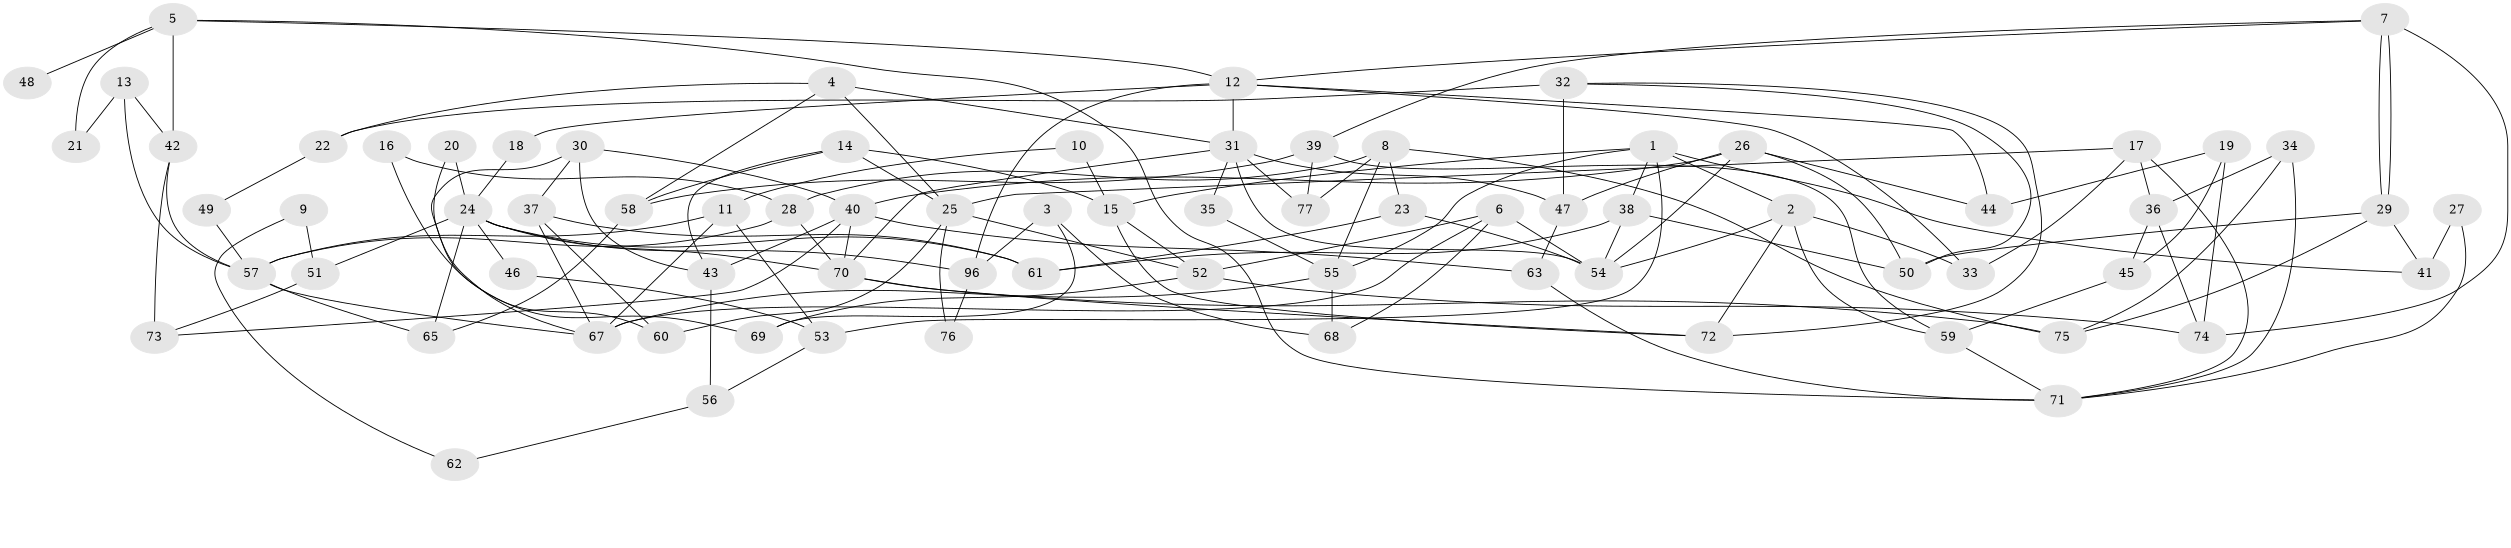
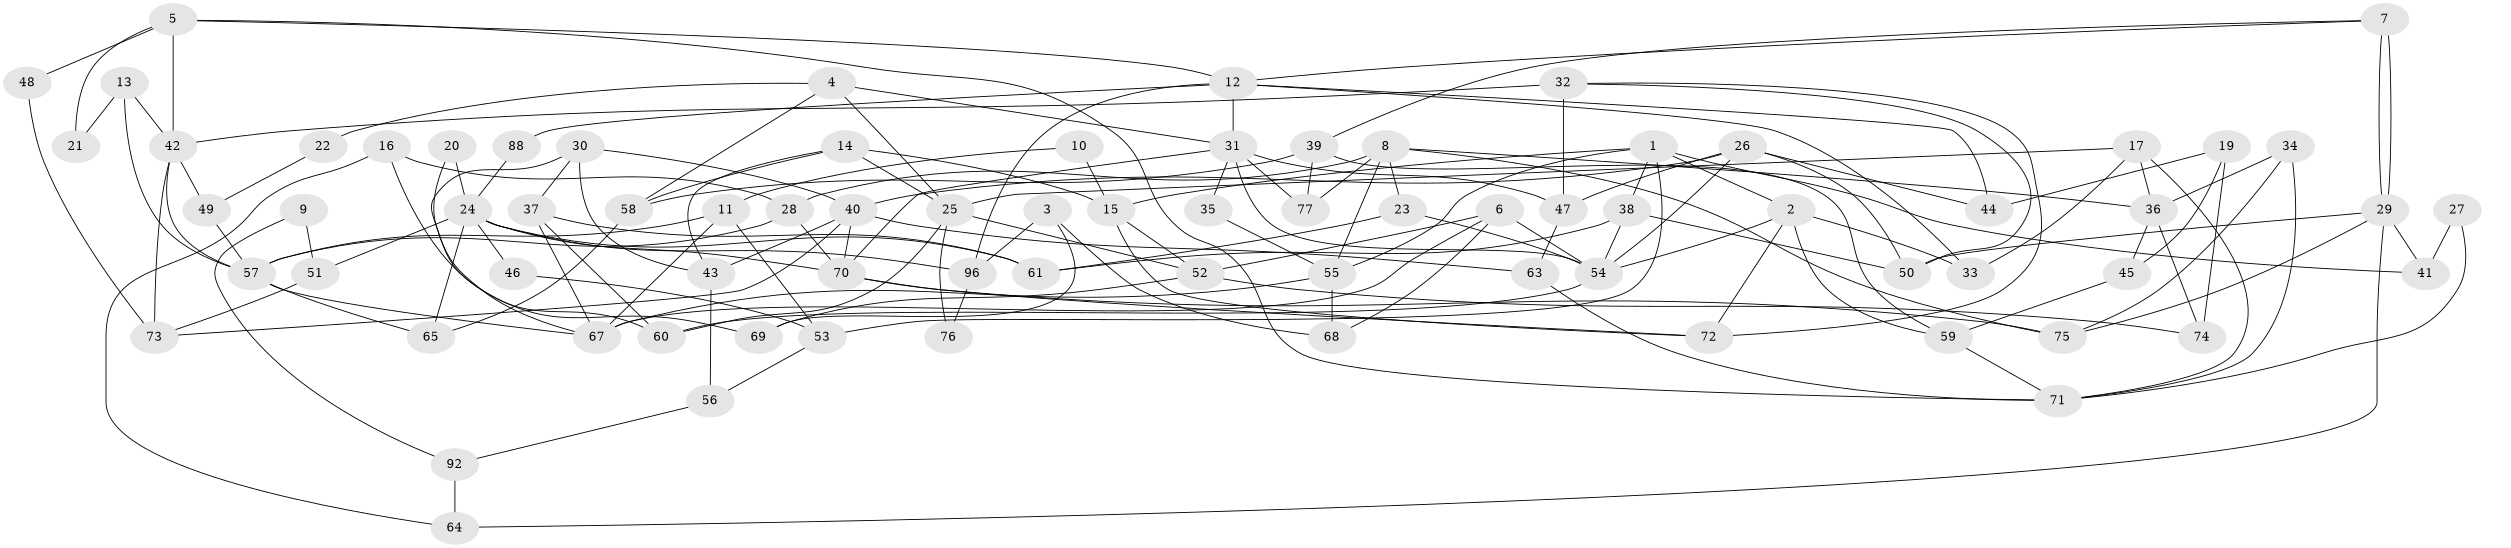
edge "32" -- "22": now "32" -- "42"
node "18": label "18" -> "88"
edge "8" -- "36": added
edge "42" -- "49": added
edge "48" -- "73": added
edge "7" -- "74": removed
edge "54" -- "60": added
node "62": label "62" -> "92"
node "64": added
